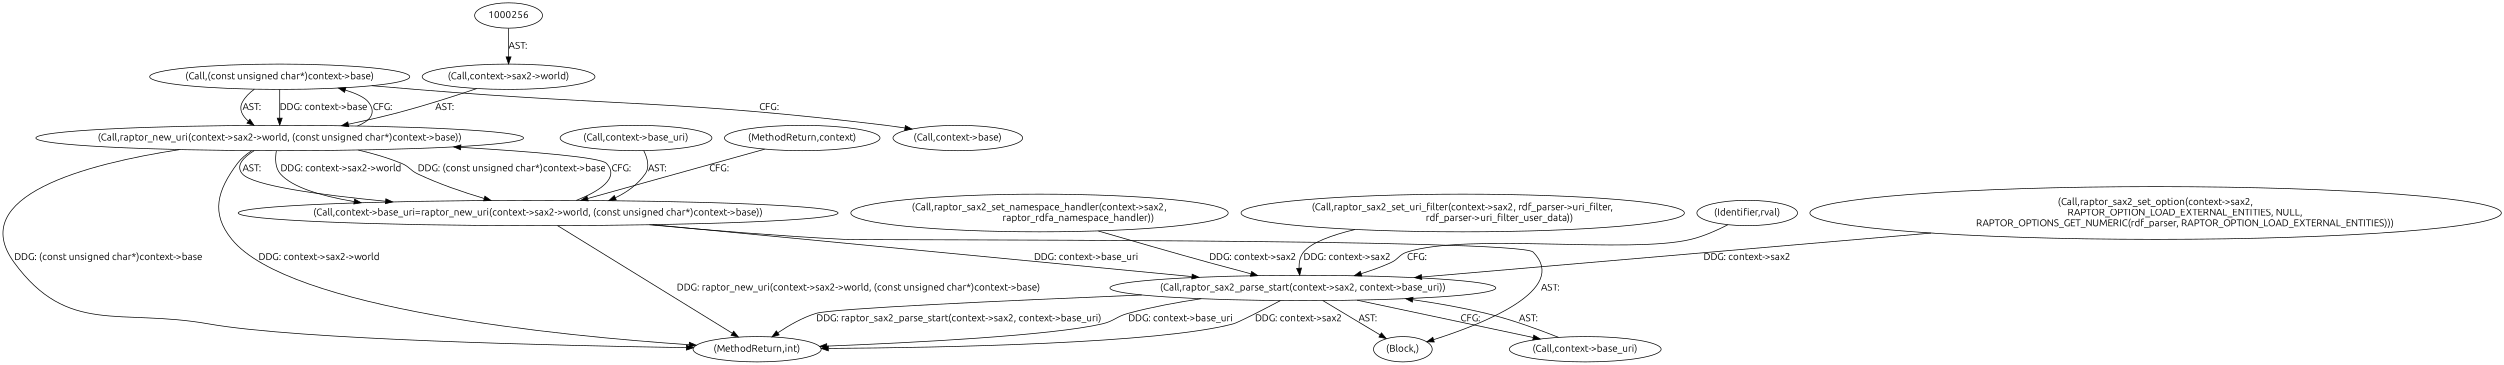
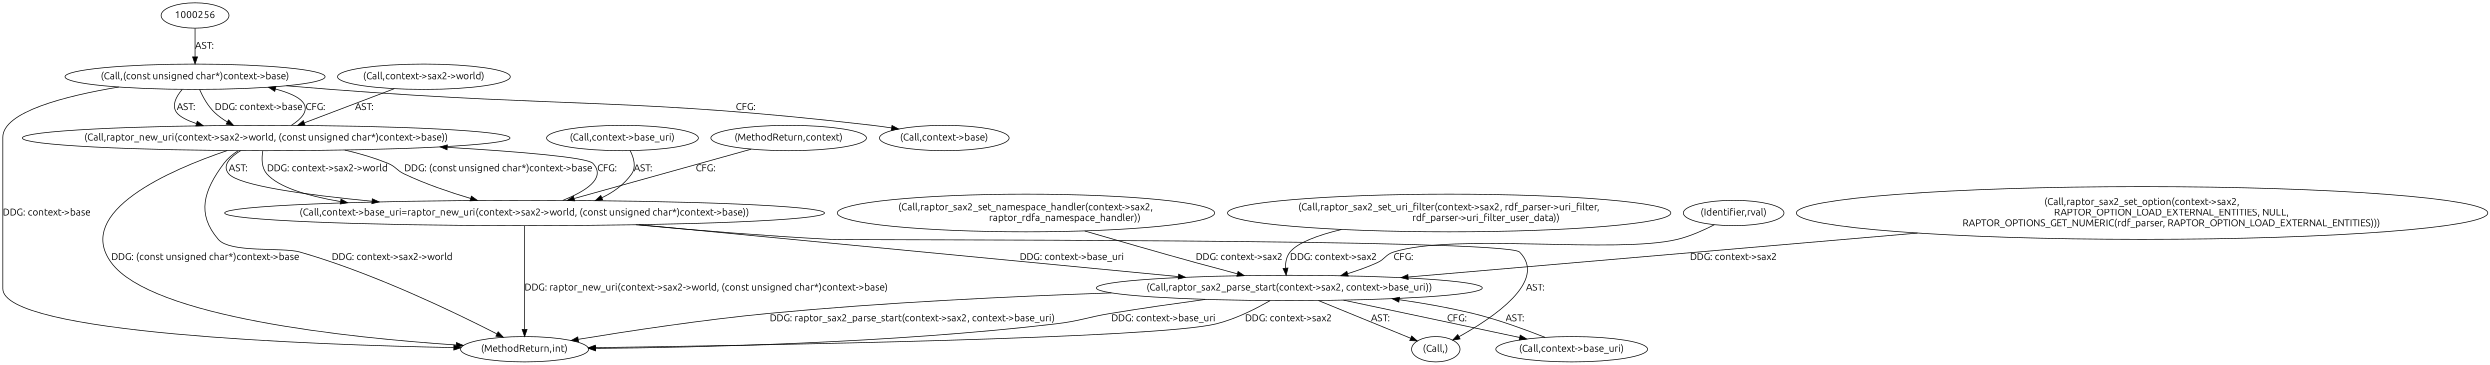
edge "1000256" -> "(Call,context->sax2->world)": now "1000256" -> "(Call,(const unsigned char*)context->base)"
edge "(Call,(const unsigned char*)context->base)" -> "(MethodReturn,int)": added, label "DDG: context->base"
node "(Block,)": label "(Block,)" -> "(Call,)"
